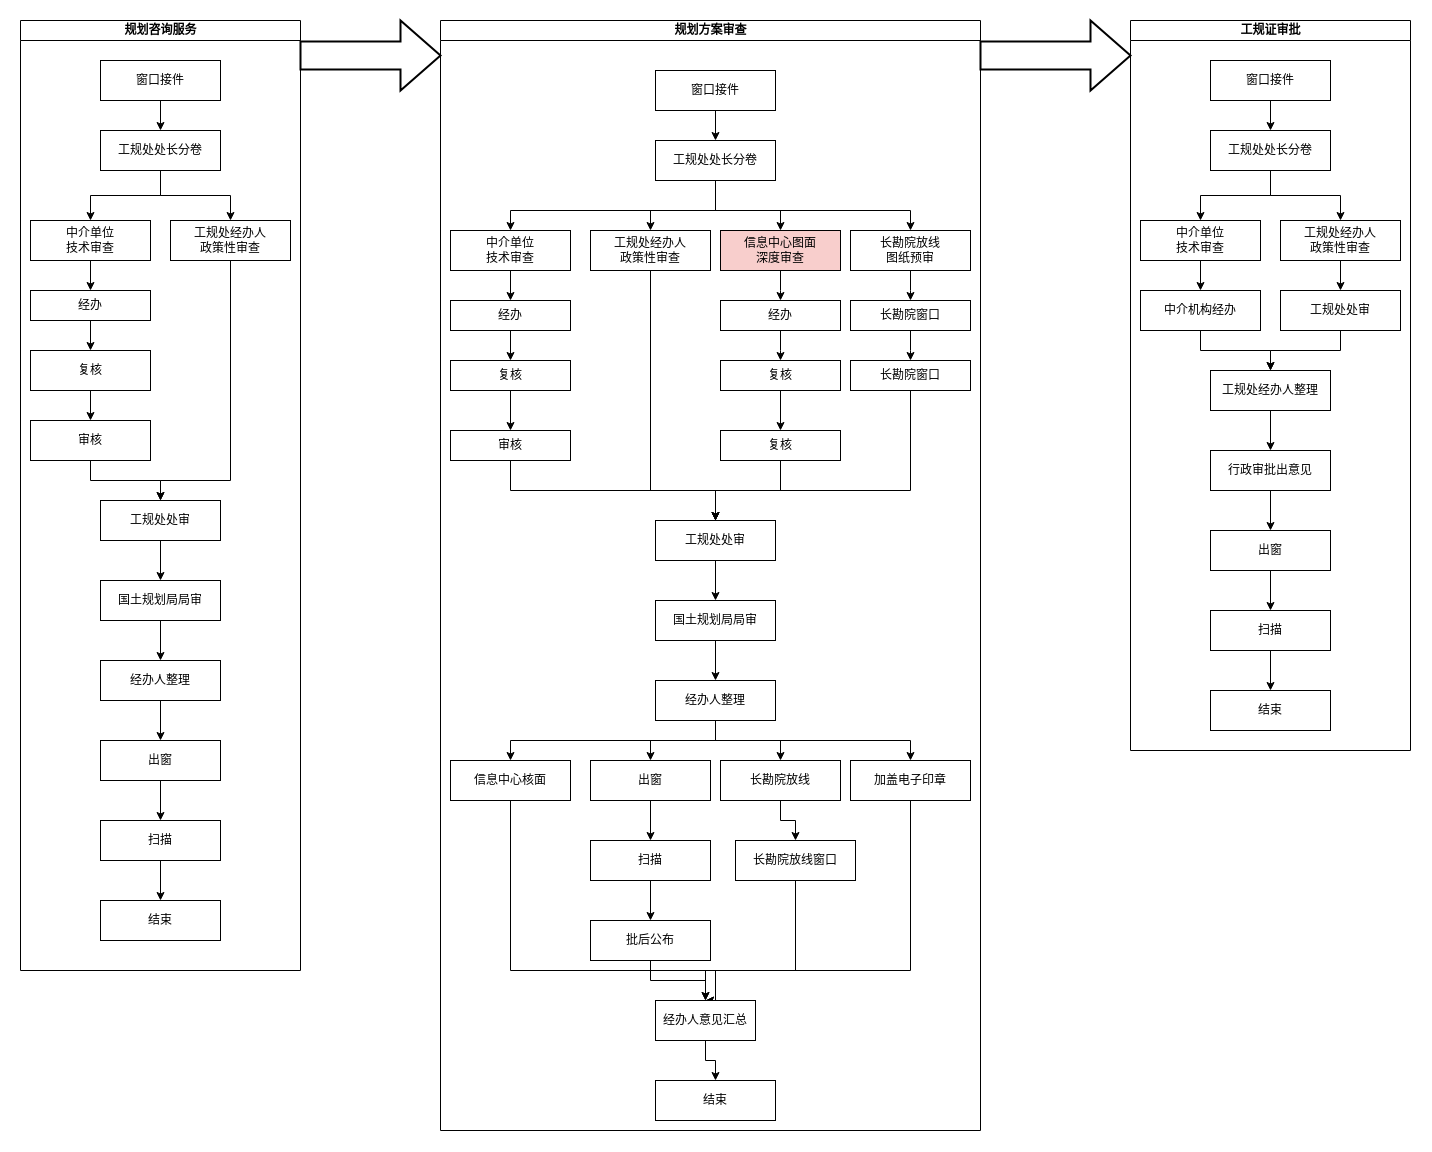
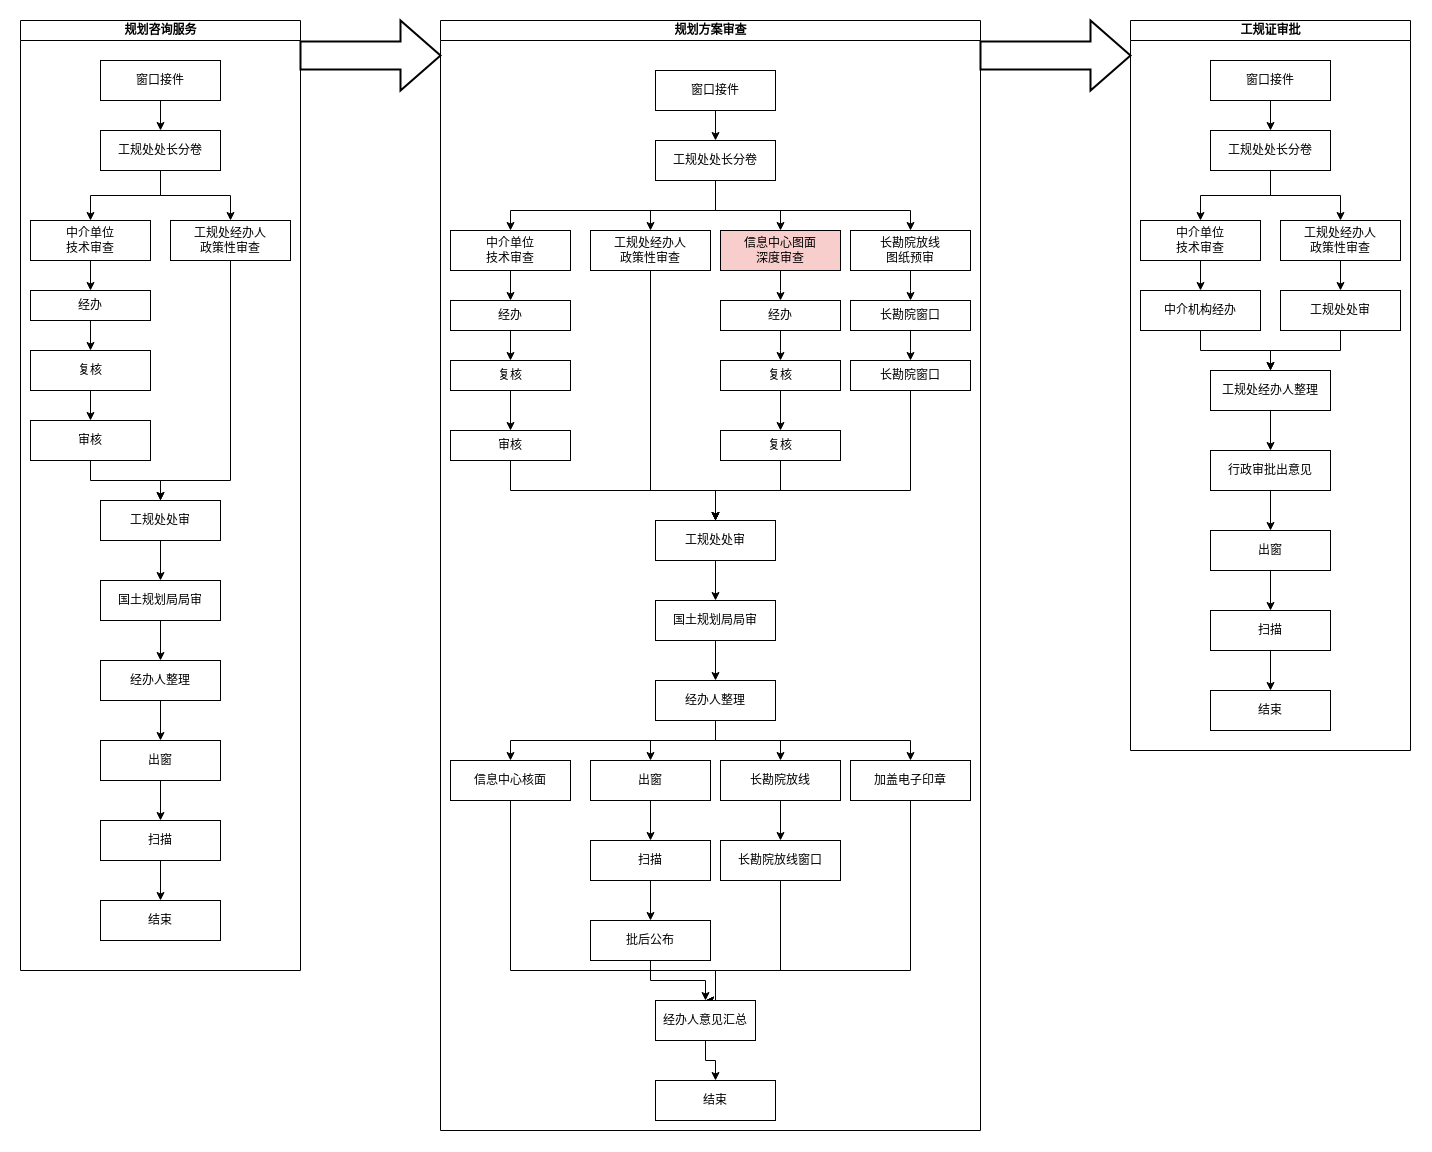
node "长勘院放线窗口": moved (796, 861) -> (781, 861)
